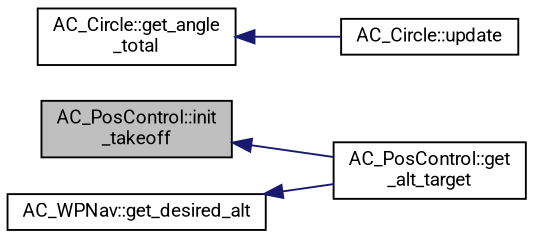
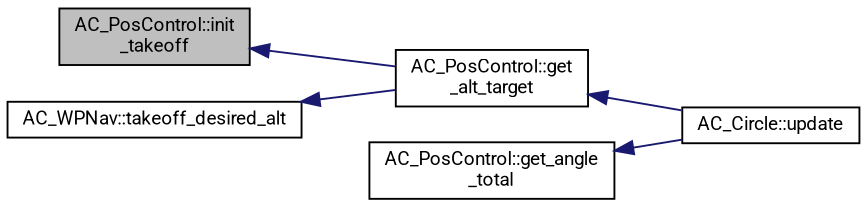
node "AC_Circle::get_angle _total": label "AC_Circle::get_angle _total" -> "AC_PosControl::get_angle _total"
edge "AC_Circle::update" -> "AC_PosControl::get _alt_target": added
node "AC_WPNav::get_desired_alt": label "AC_WPNav::get_desired_alt" -> "AC_WPNav::takeoff_desired_alt"
